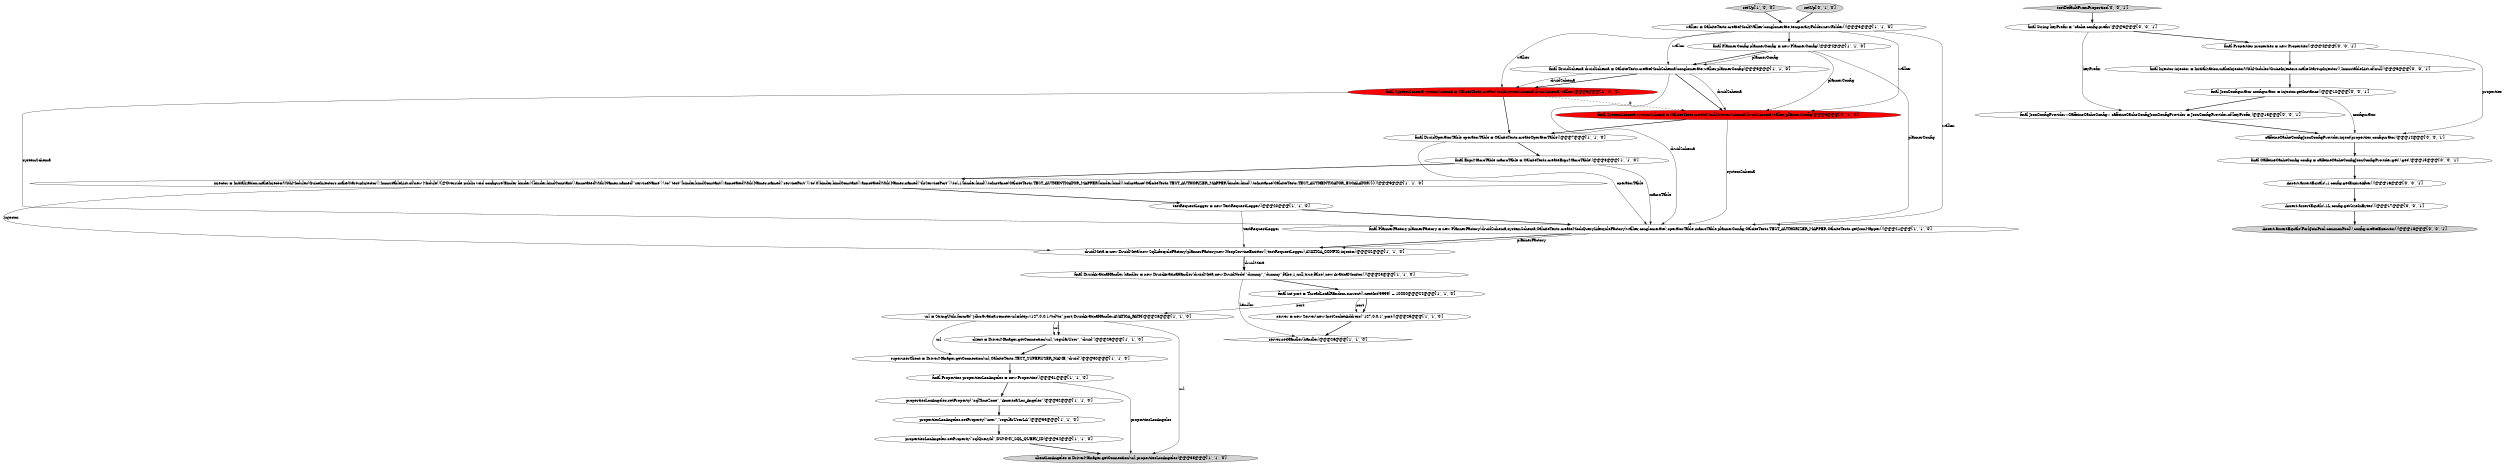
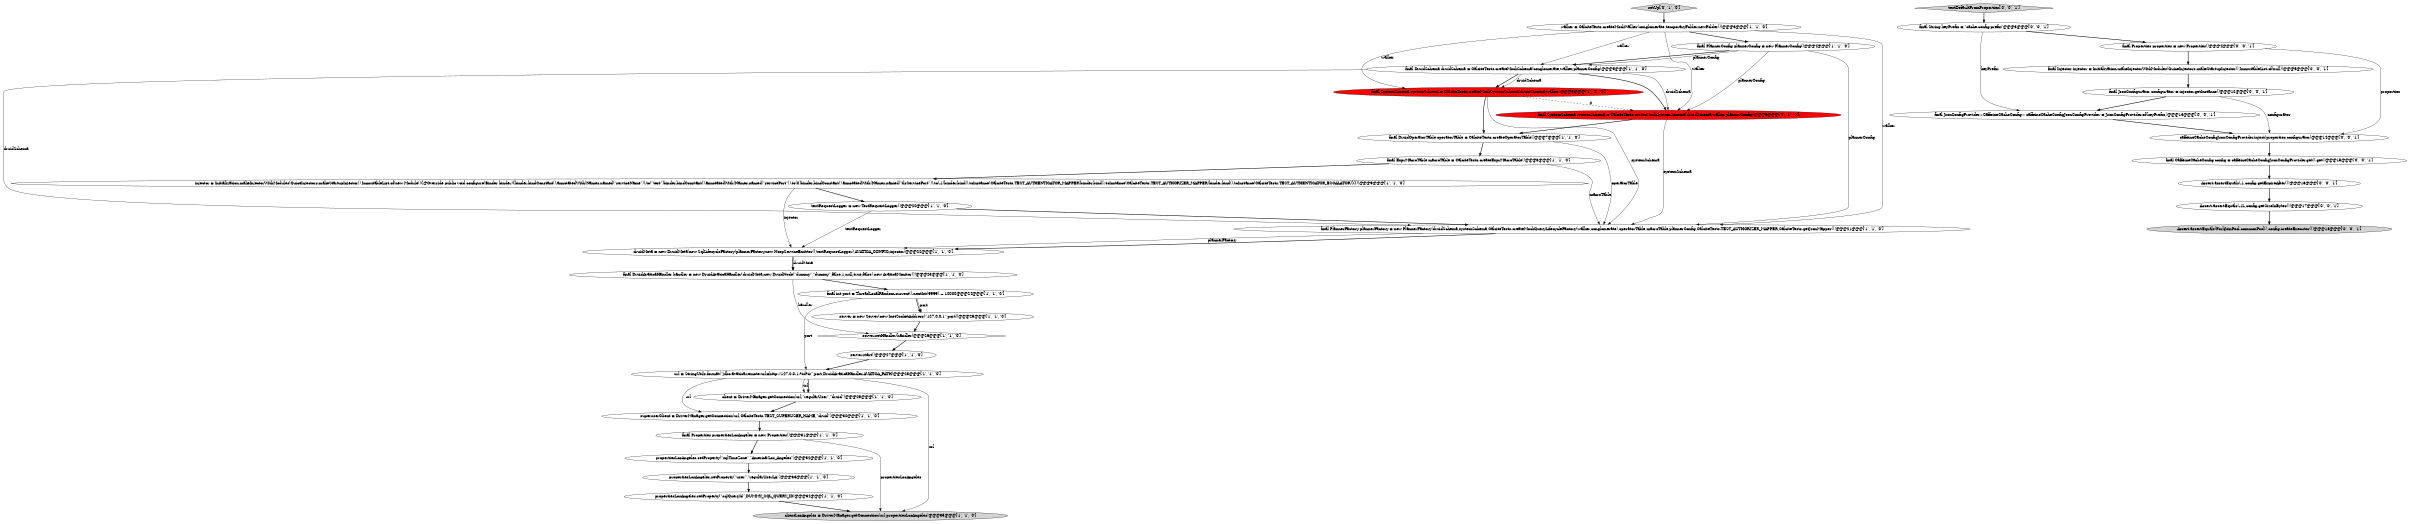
node "setUp['1', '0', '0']": removed
node "setUp['0', '1', '0']": shape ellipse -> diamond
node "server.start()@@@27@@@['1', '1', '0']": added
